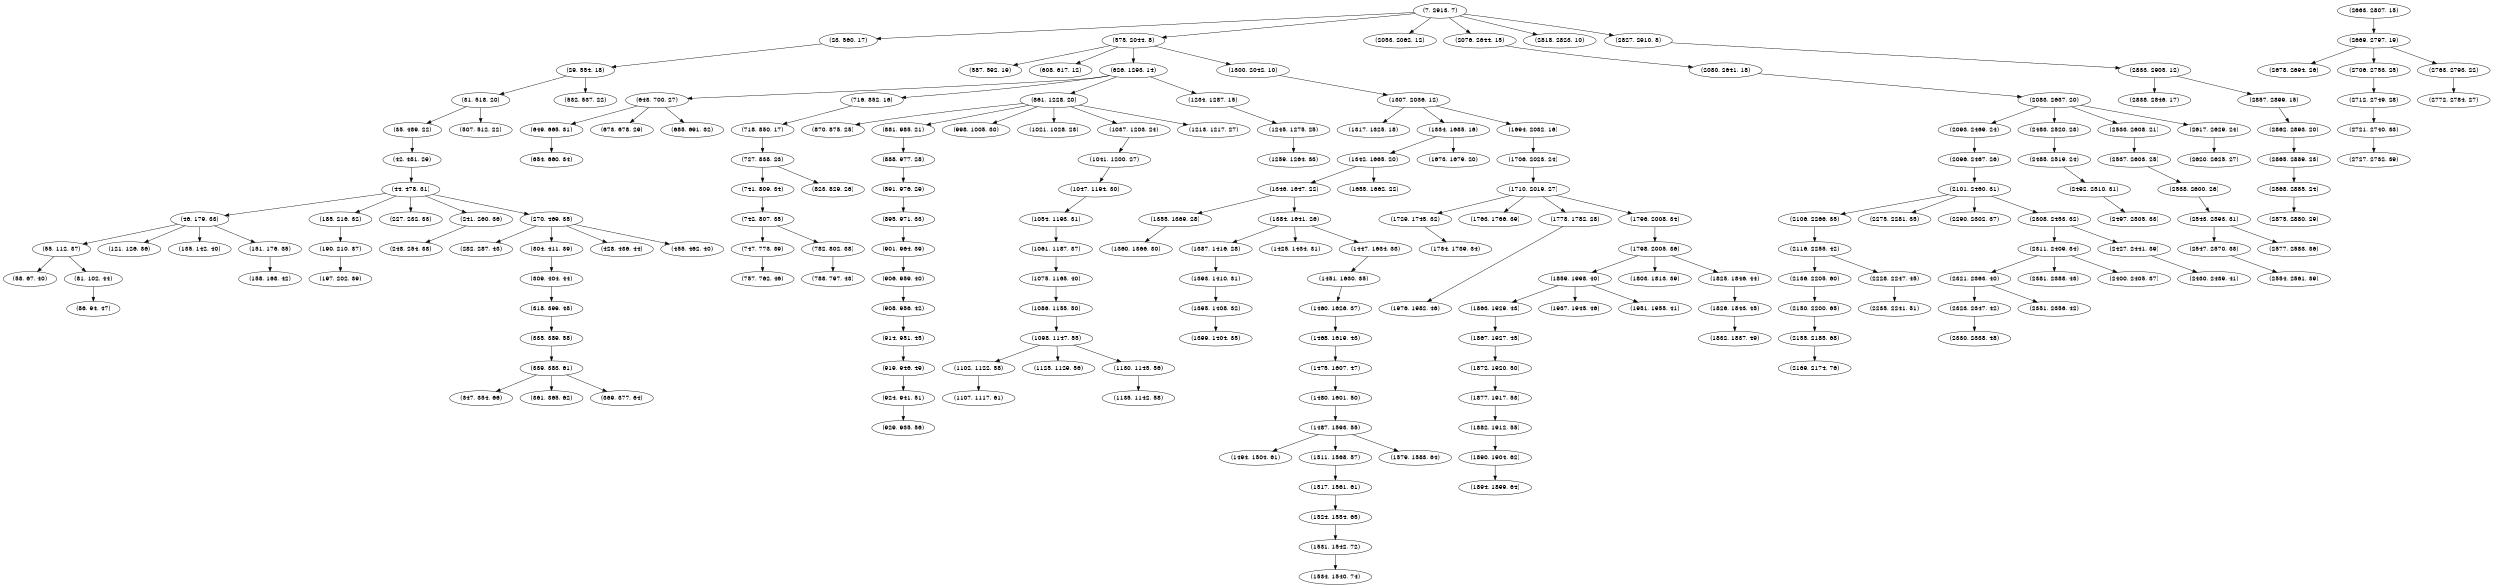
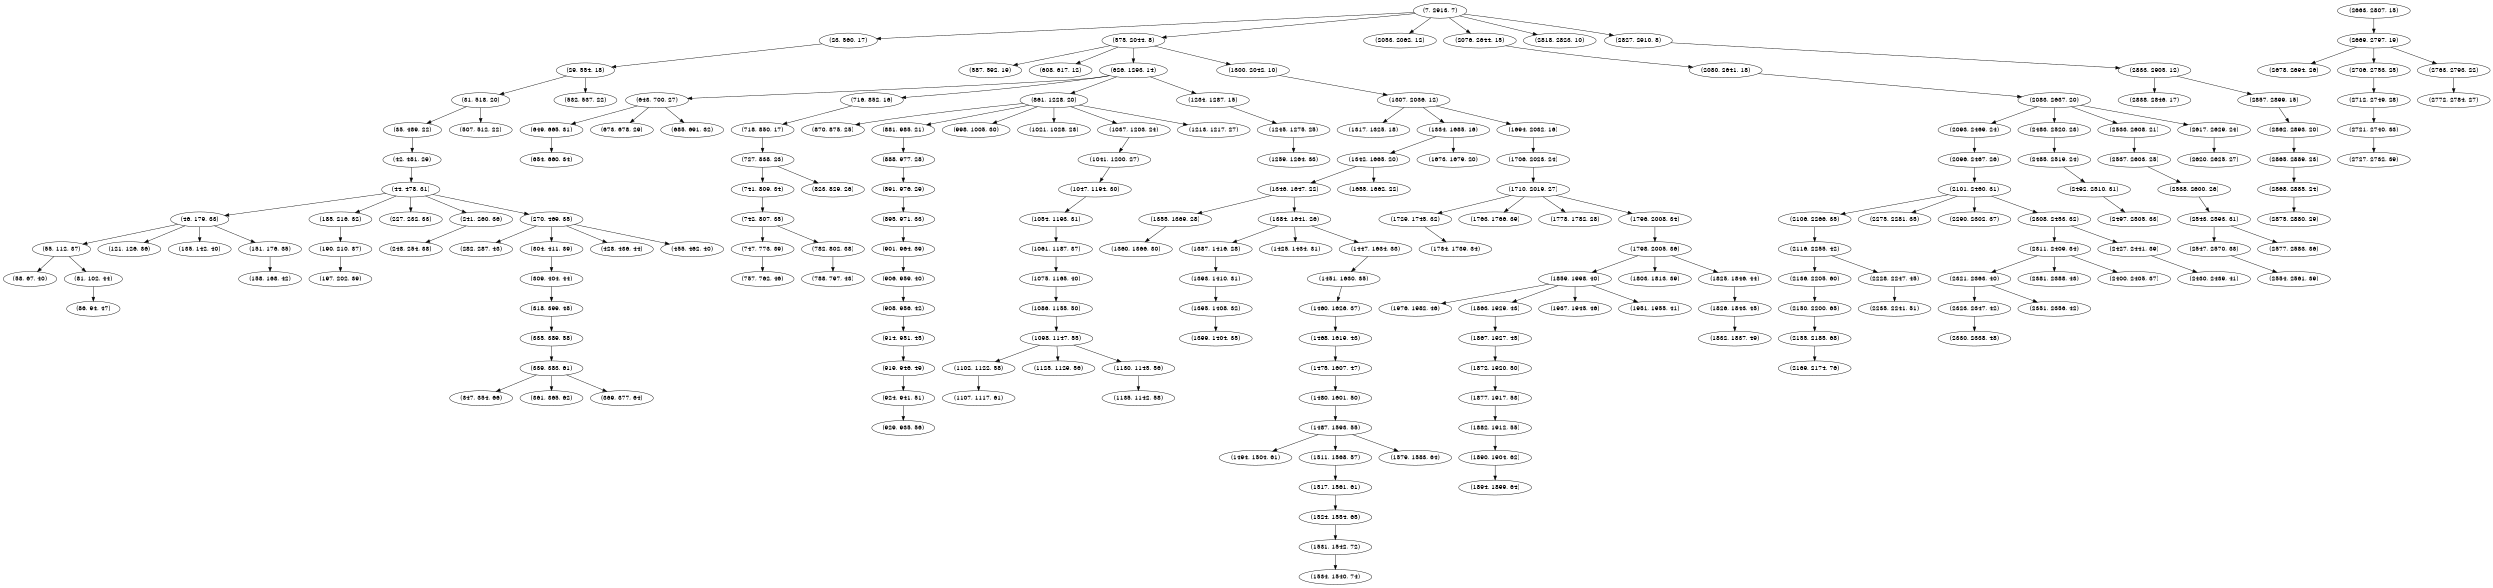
edge "(1778, 1782, 28)" -> "(1976, 1982, 46)": now "(1859, 1998, 40)" -> "(1976, 1982, 46)"
